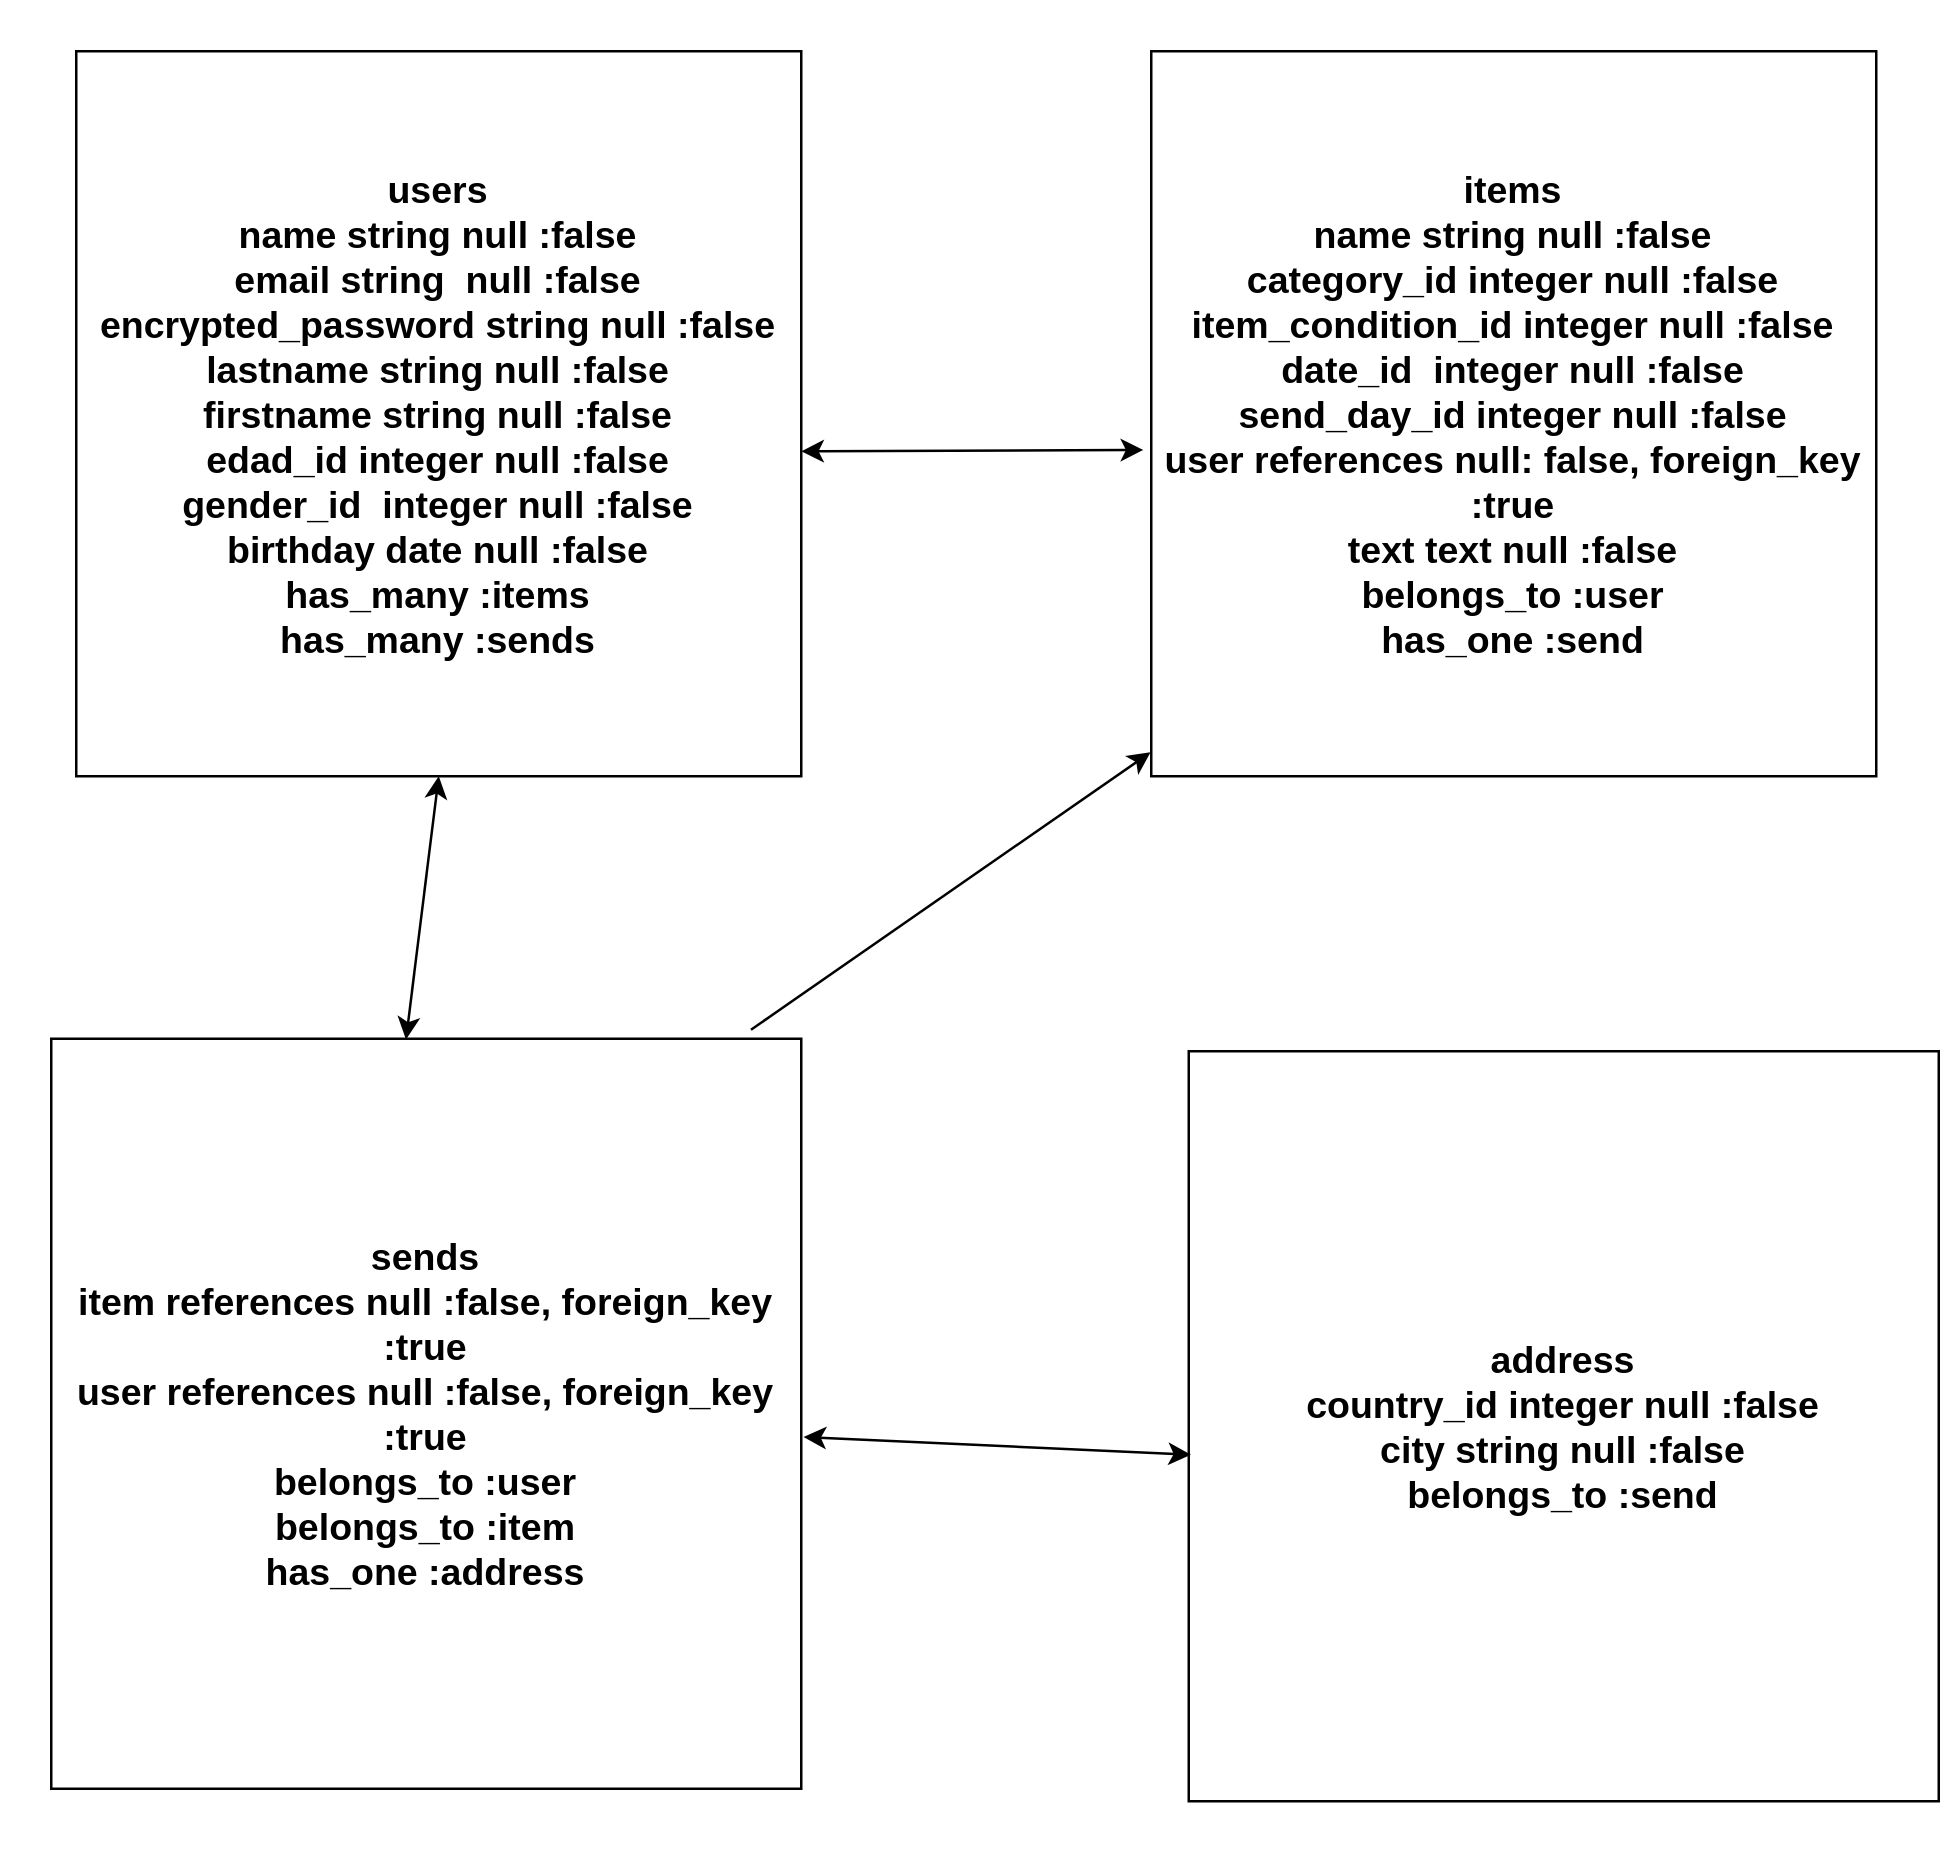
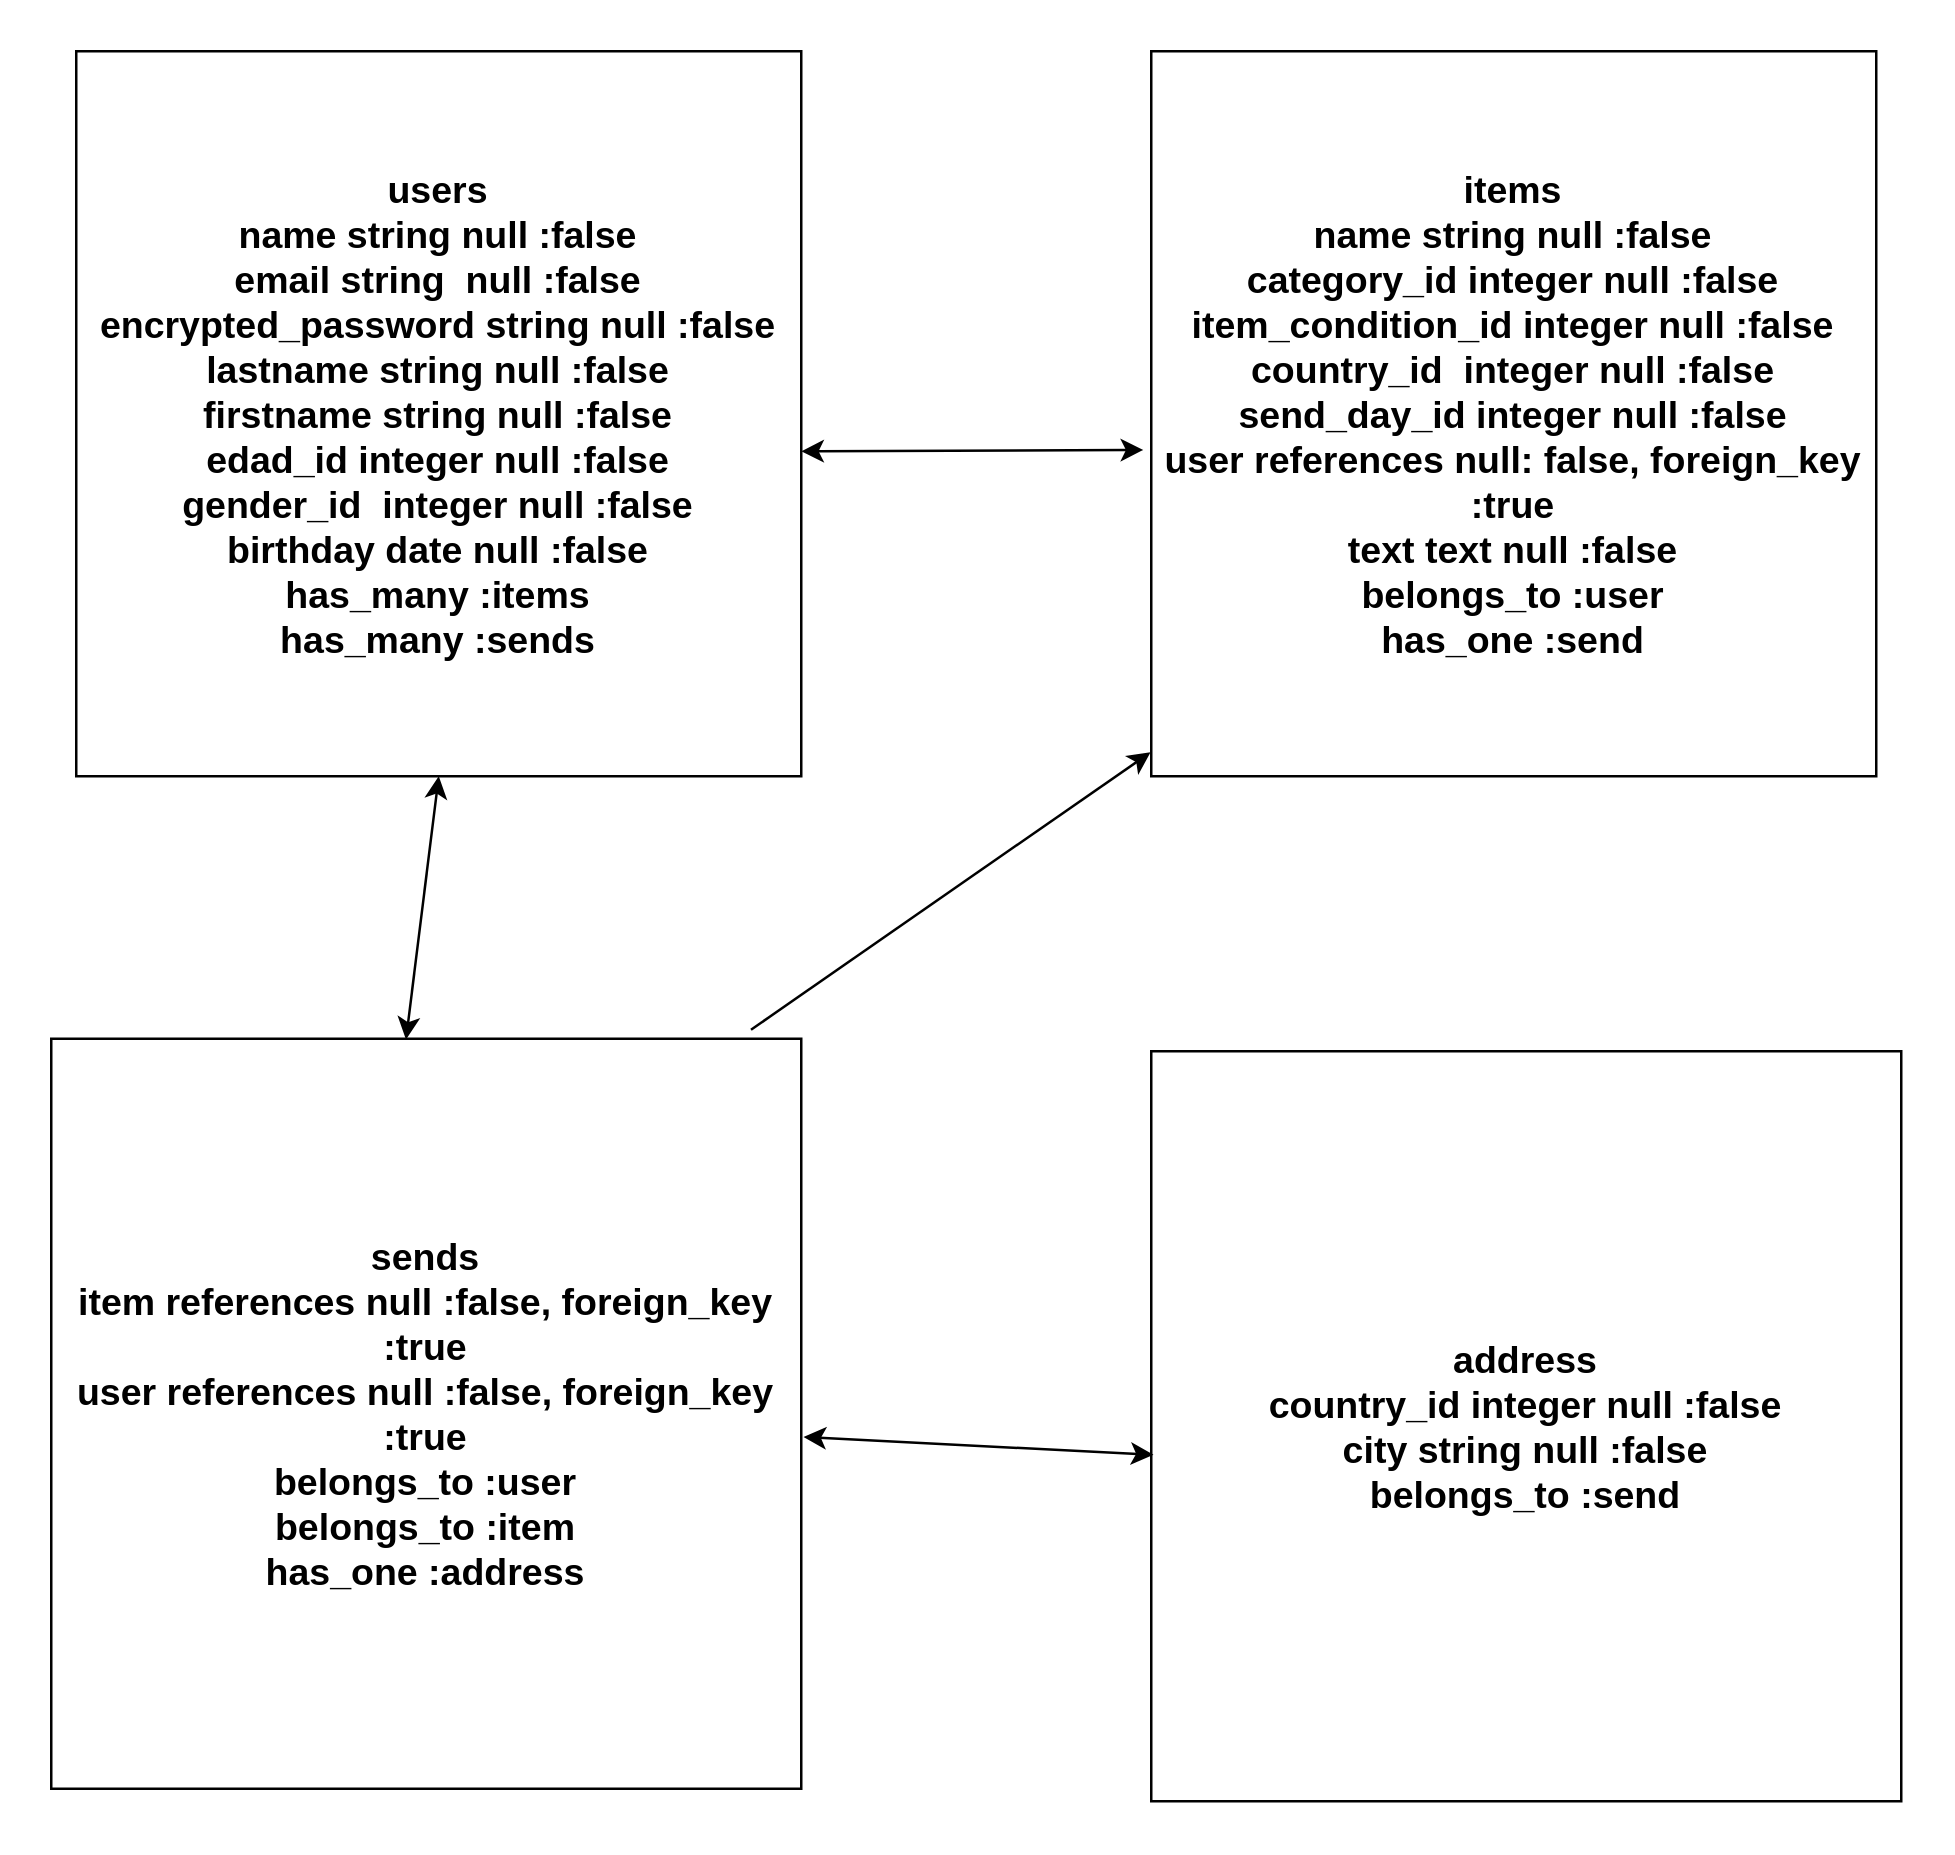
node "itemsname string null :falsecategory_id integer null :falseitem_condition_id integer null :falsedate_id integer null :falsesend_day_id integer null :falseuser references null: false, foreign_key :truetext text null :falsebelongs_to :user has_one :send": label "itemsname string null :falsecategory_id integer null :falseitem_condition_id integer null :falsedate_id integer null :falsesend_day_id integer null :falseuser references null: false, foreign_key :truetext text null :falsebelongs_to :user has_one :send" -> "itemsname string null :falsecategory_id integer null :falseitem_condition_id integer null :falsecountry_id integer null :falsesend_day_id integer null :falseuser references null: false, foreign_key :truetext text null :falsebelongs_to :user has_one :send"
node "addresscountry_id integer null :falsecity string null :falsebelongs_to :send": moved (1564, 1426) -> (1526, 1426)
